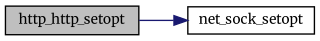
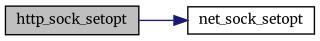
node "http_http_setopt": label "http_http_setopt" -> "http_sock_setopt"
